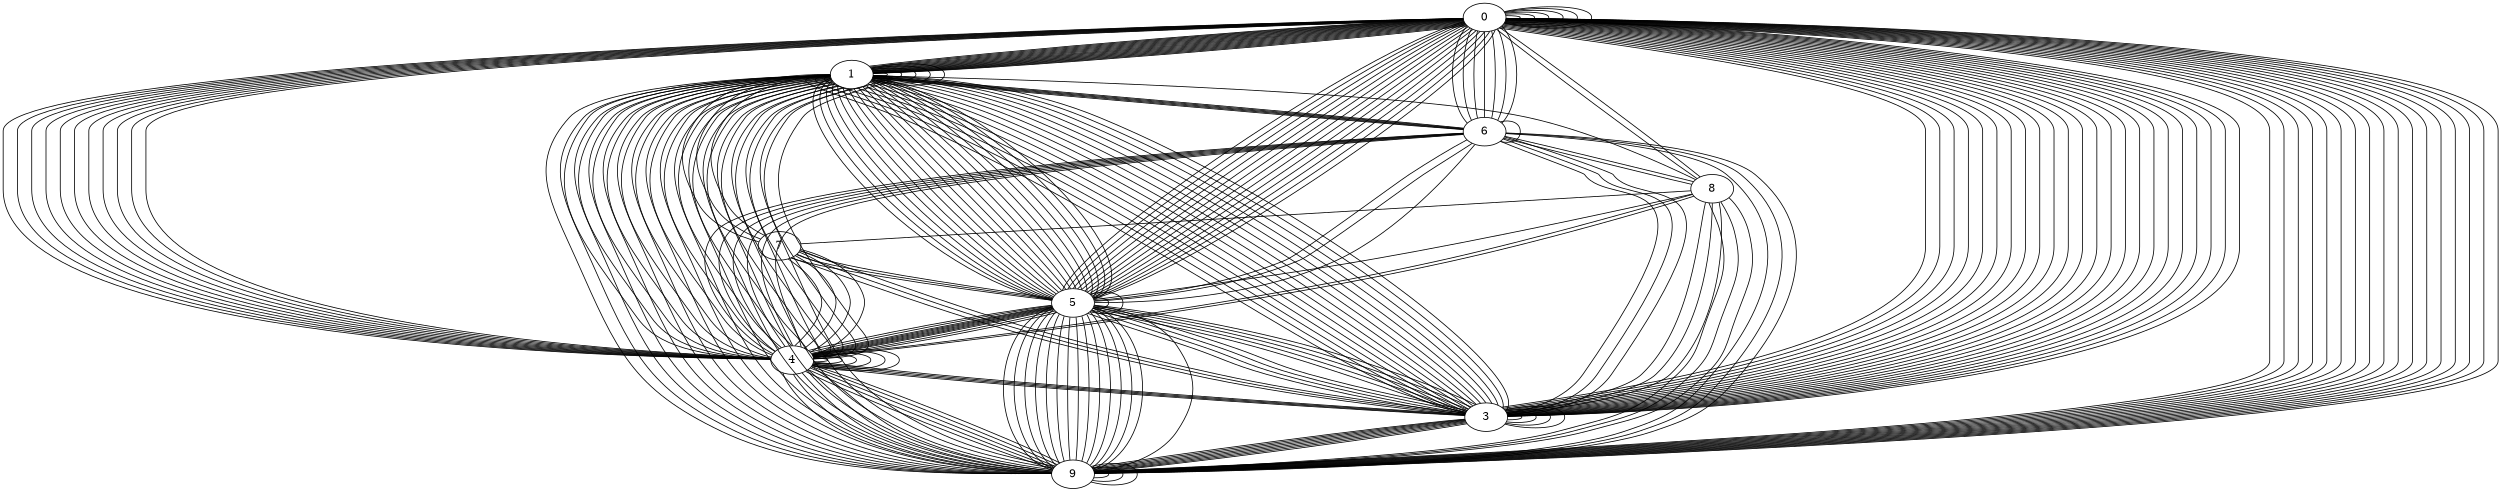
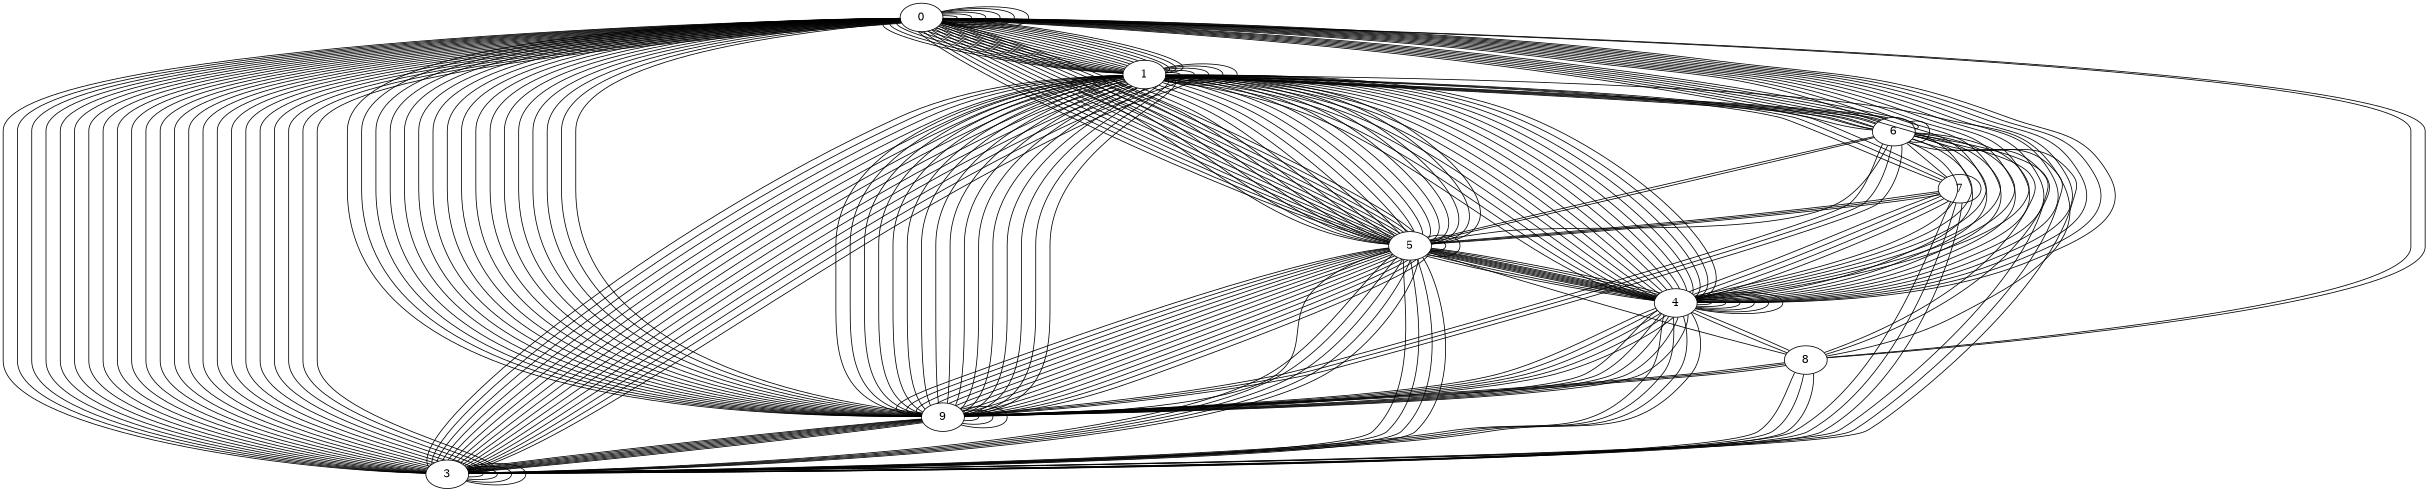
edge "8" -- "7": now "6" -- "7"
